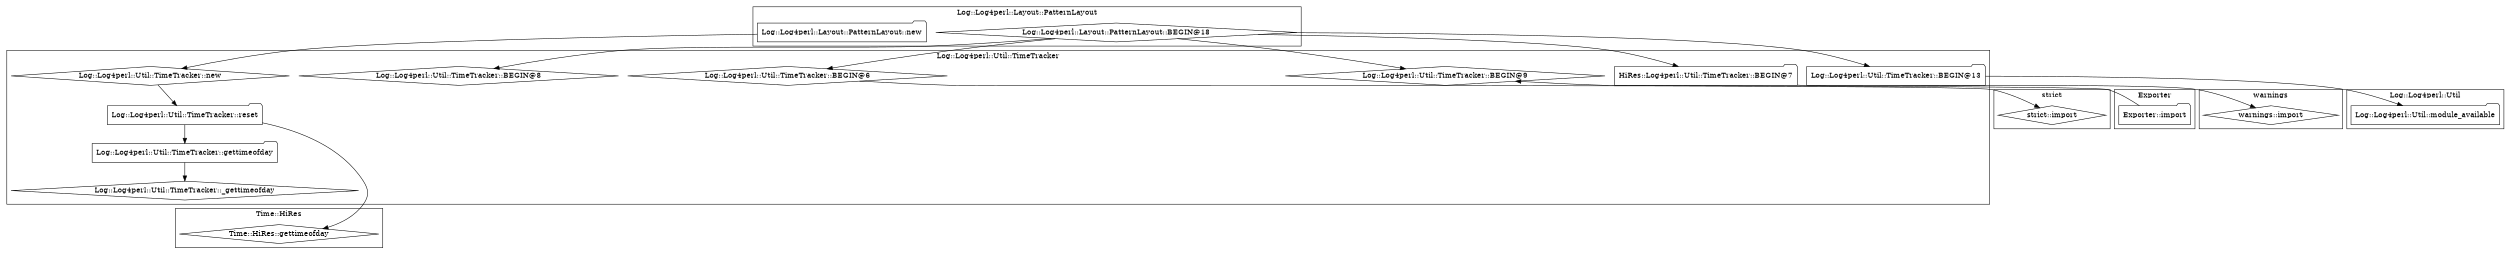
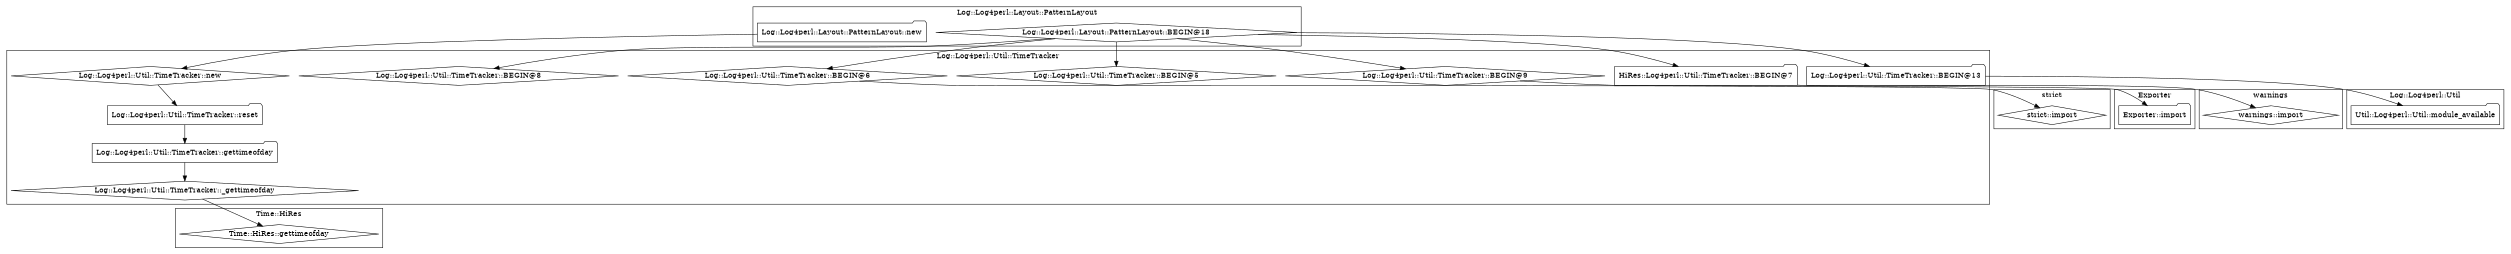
node "Log::Log4perl::Util::TimeTracker::BEGIN@5": added
edge "Exporter::import" -> "Log::Log4perl::Util::TimeTracker::BEGIN@9": reversed
node "Log::Log4perl::Util::module_available": label "Log::Log4perl::Util::module_available" -> "Util::Log4perl::Util::module_available"
edge "Log::Log4perl::Util::TimeTracker::reset" -> "Time::HiRes::gettimeofday": now "Log::Log4perl::Util::TimeTracker::_gettimeofday" -> "Time::HiRes::gettimeofday"
